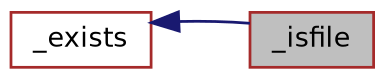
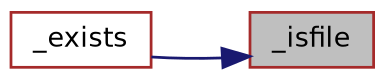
edge "_isfile" -> "_exists": reversed
